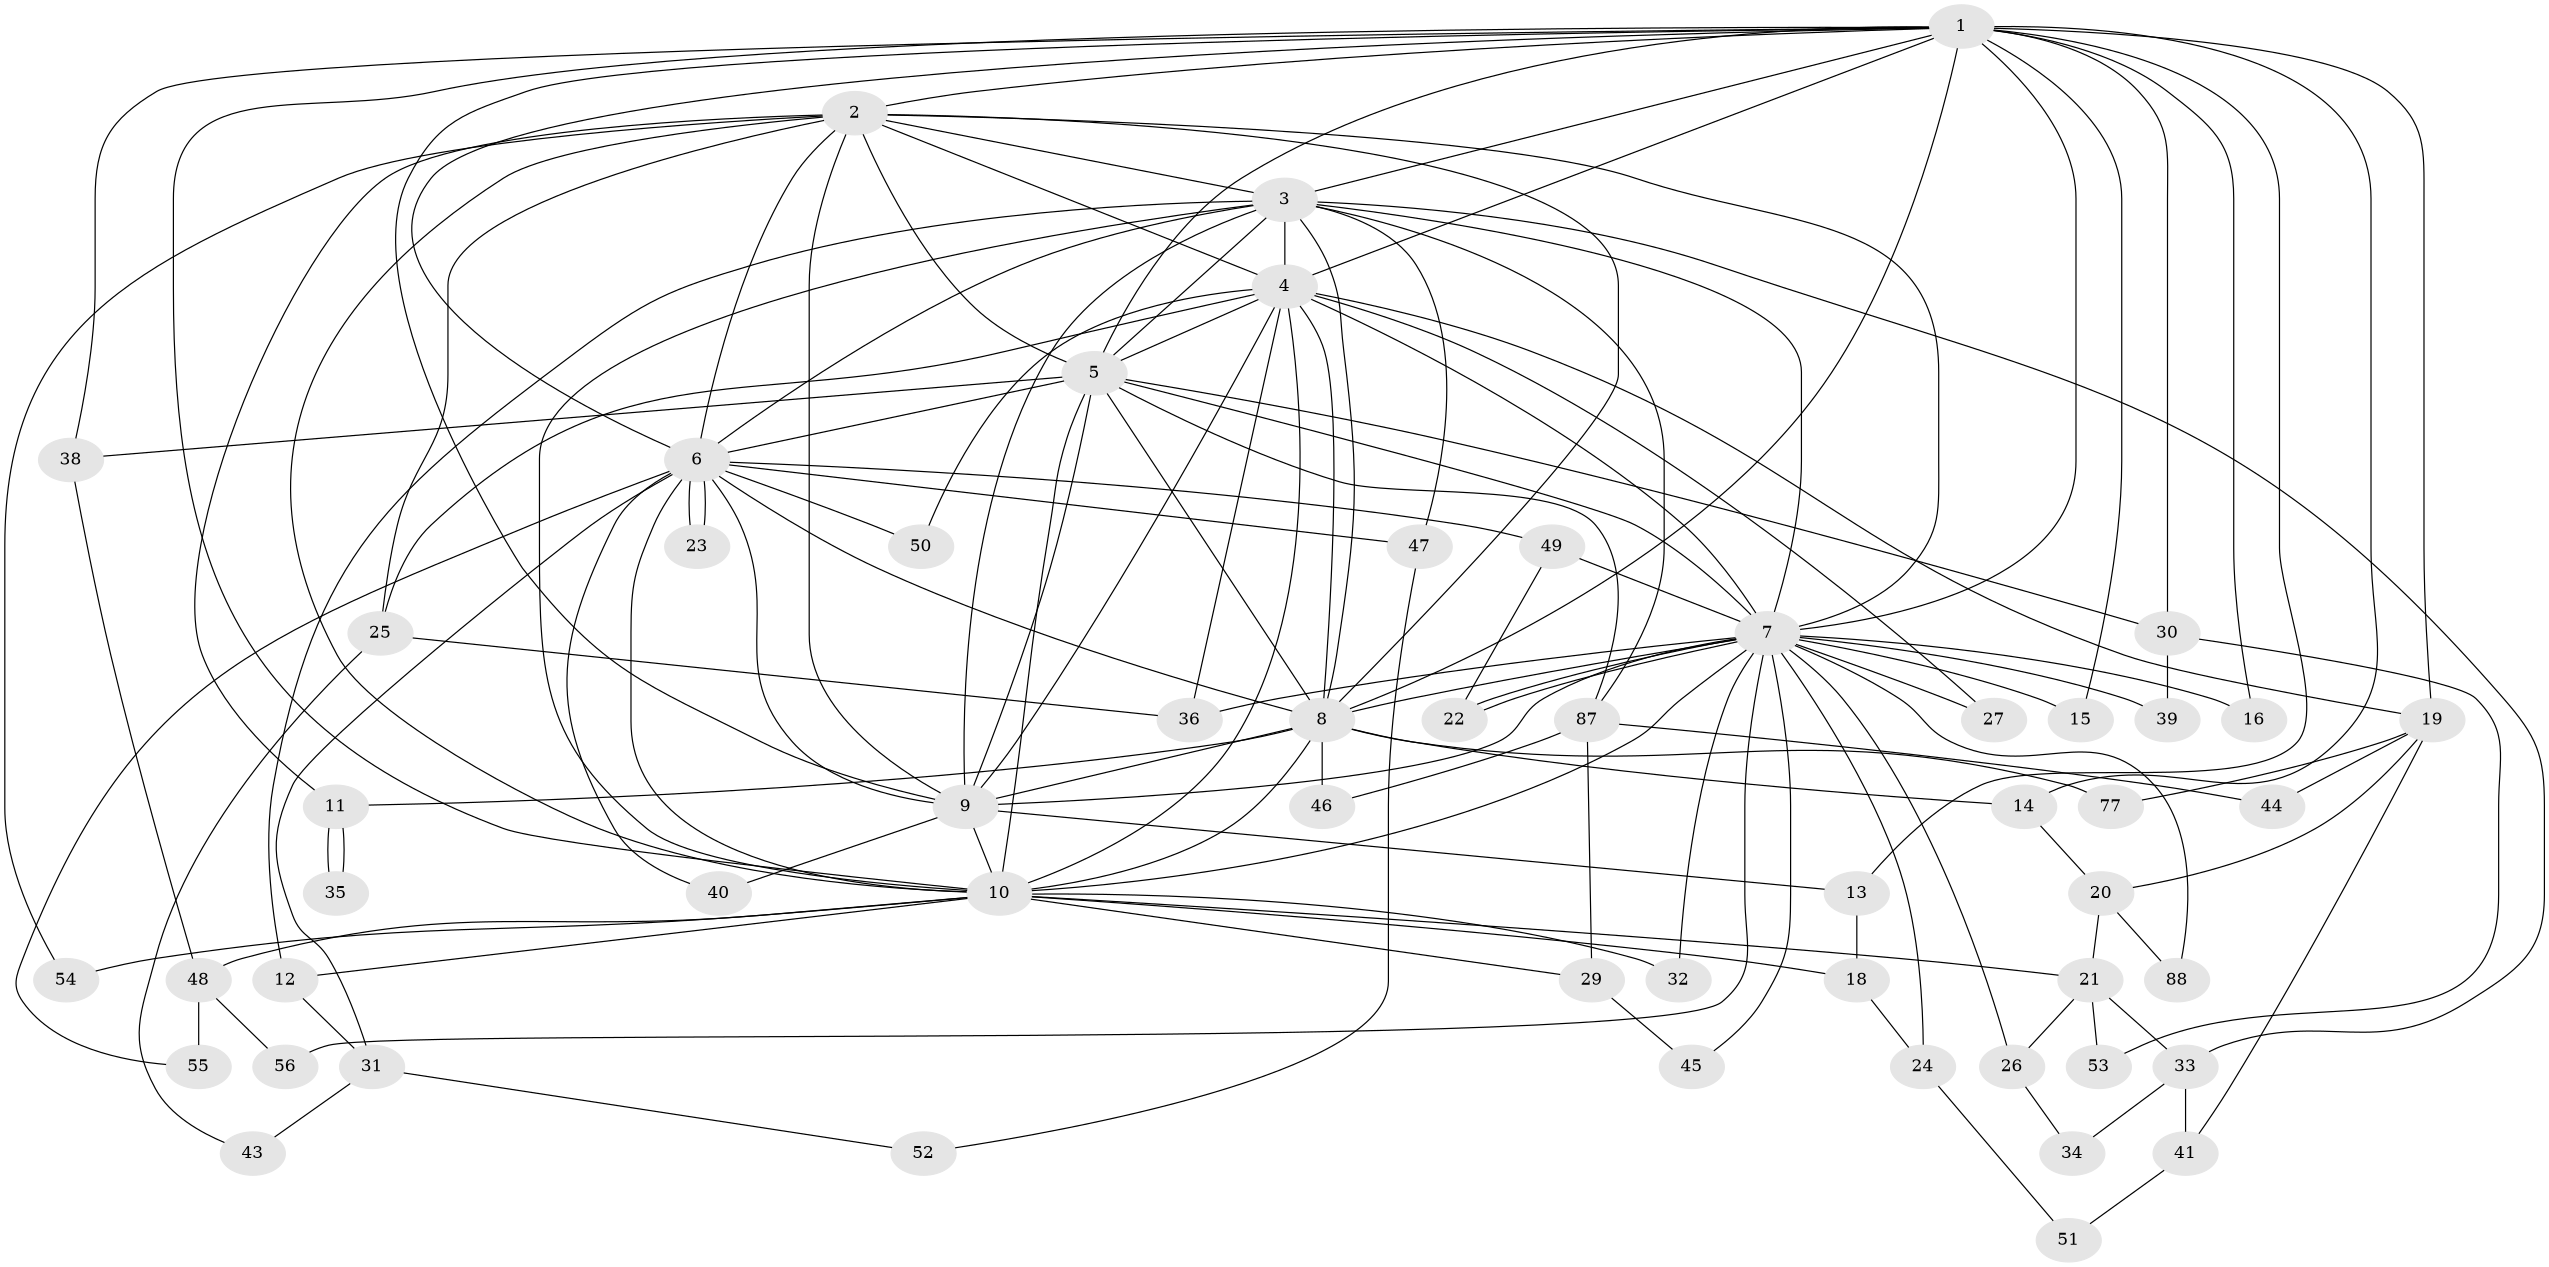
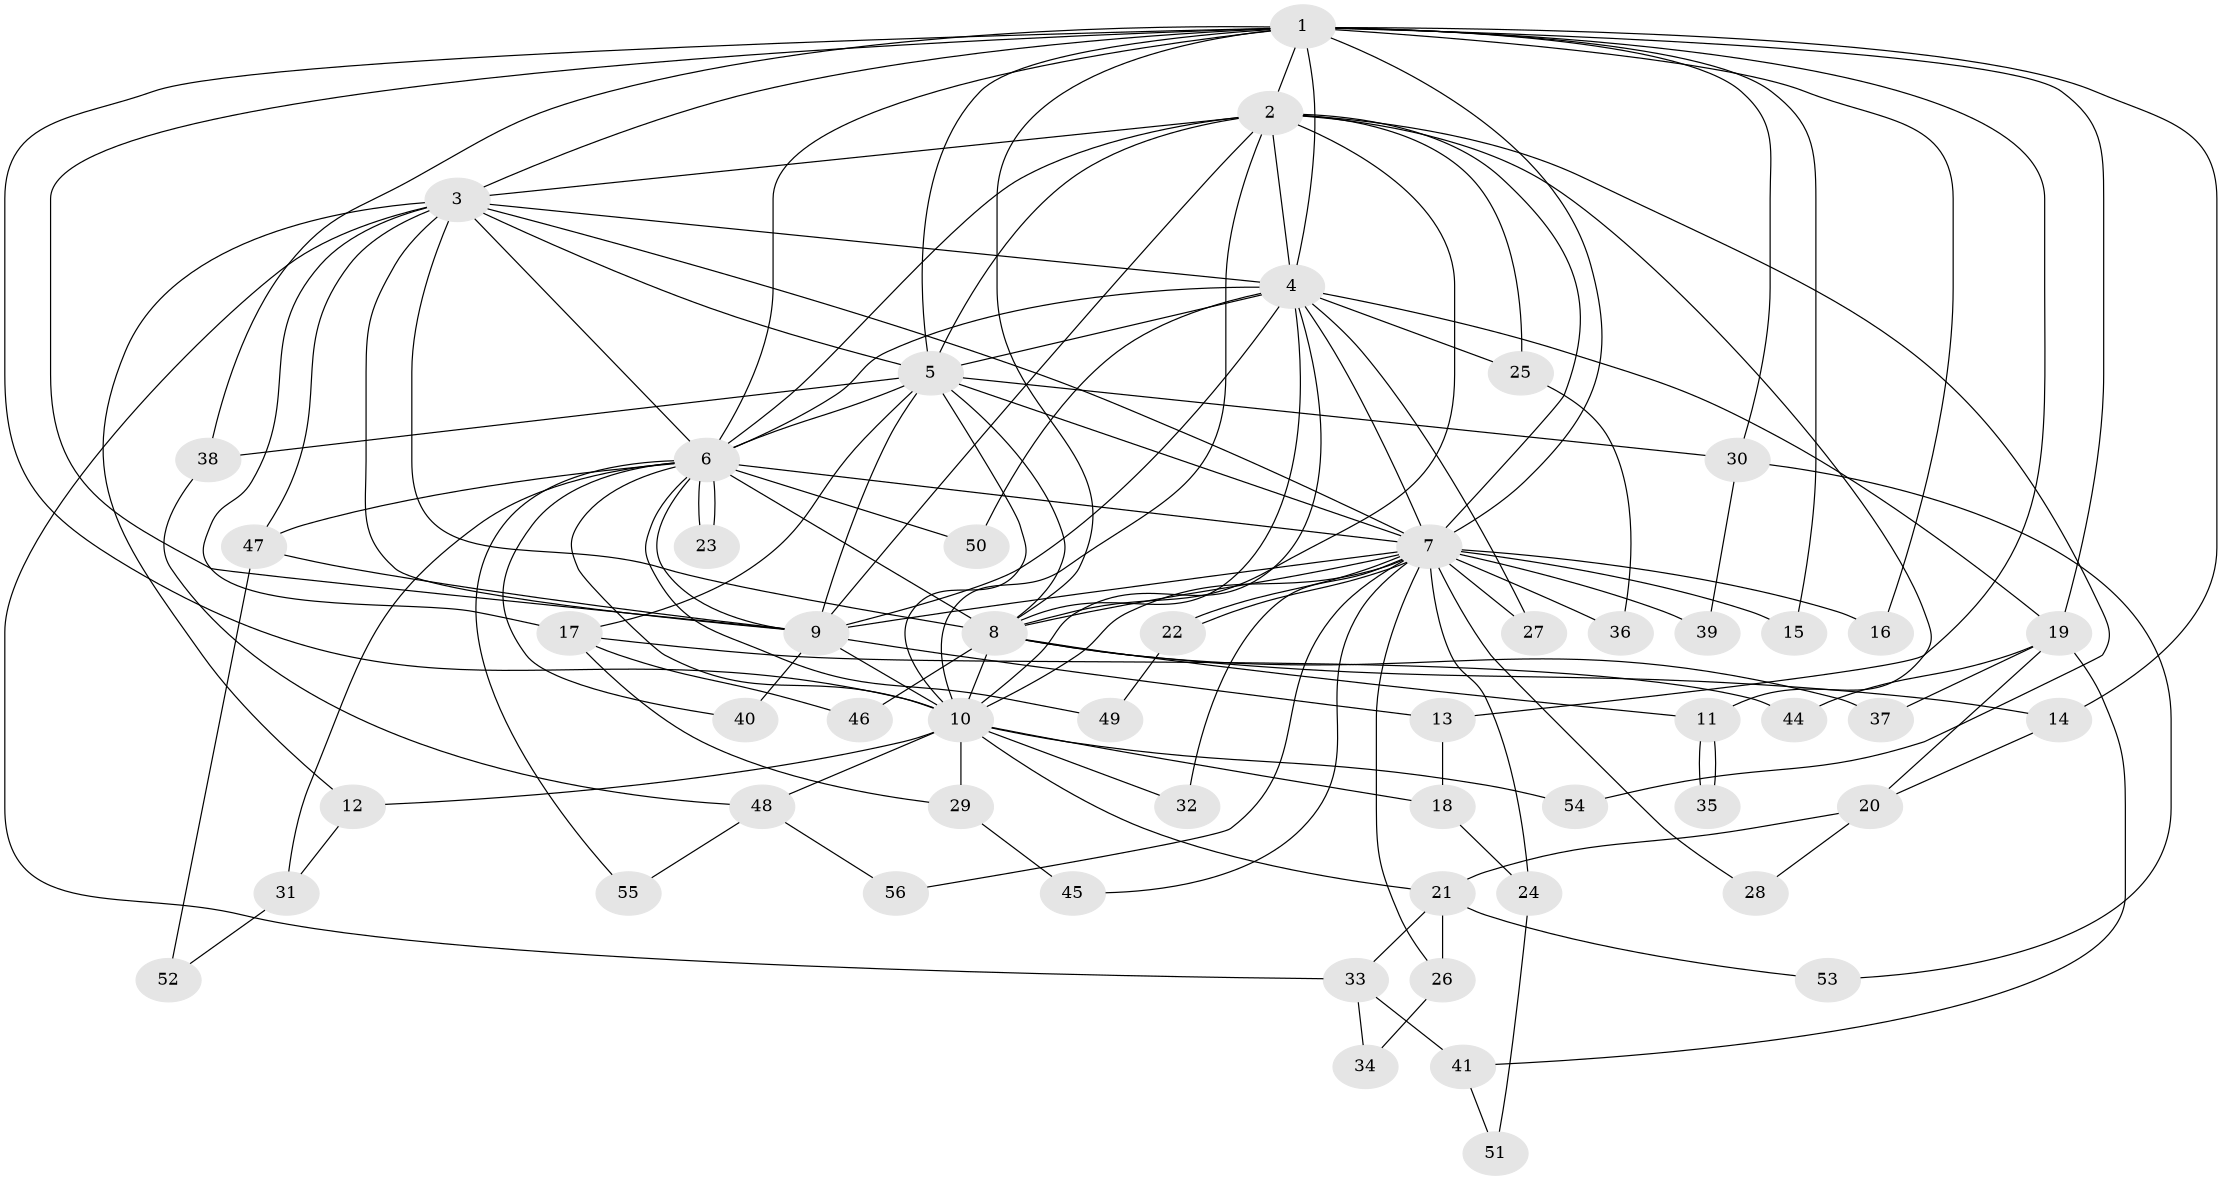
edge "3" -- "10": removed
edge "4" -- "36": now "4" -- "6"
edge "49" -- "7": now "6" -- "7"
node "87": label "87" -> "17"
edge "8" -- "9": now "47" -- "9"
node "77": label "77" -> "37"
node "88": label "88" -> "28"
node "43": removed
